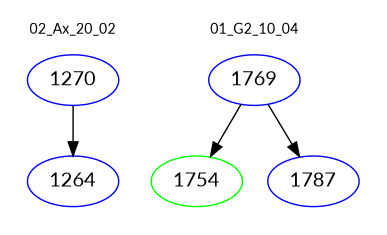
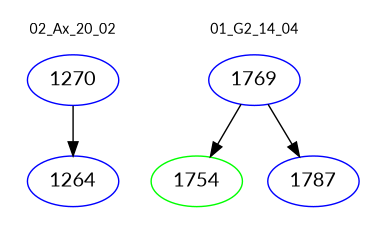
cluster "01_G2_10_04": label "01_G2_10_04" -> "01_G2_14_04"
